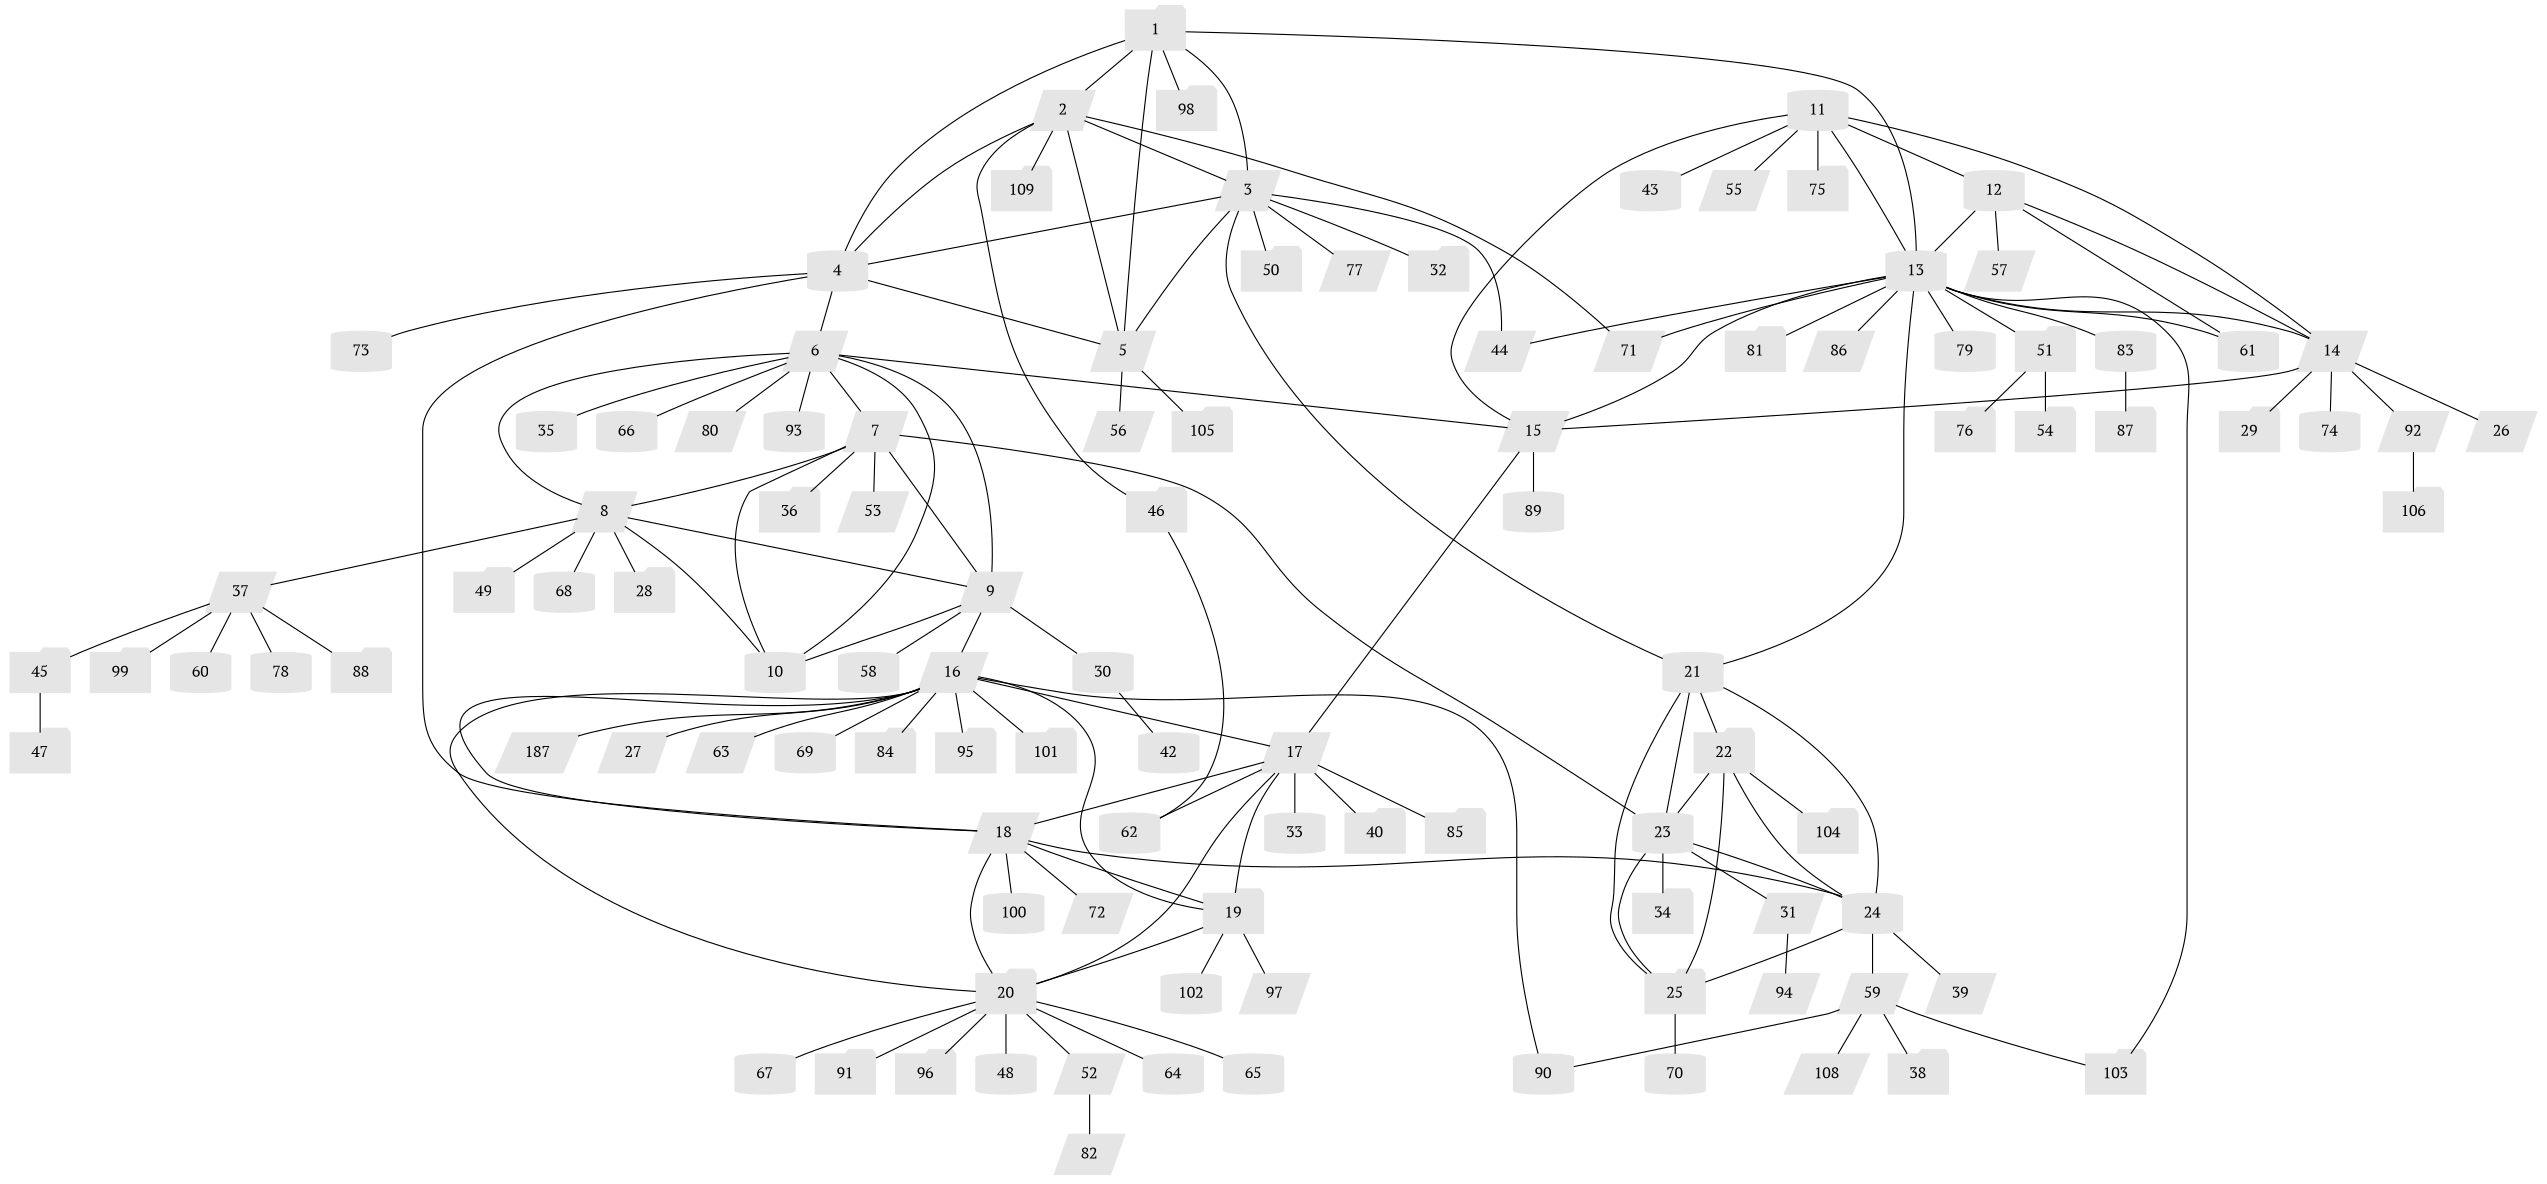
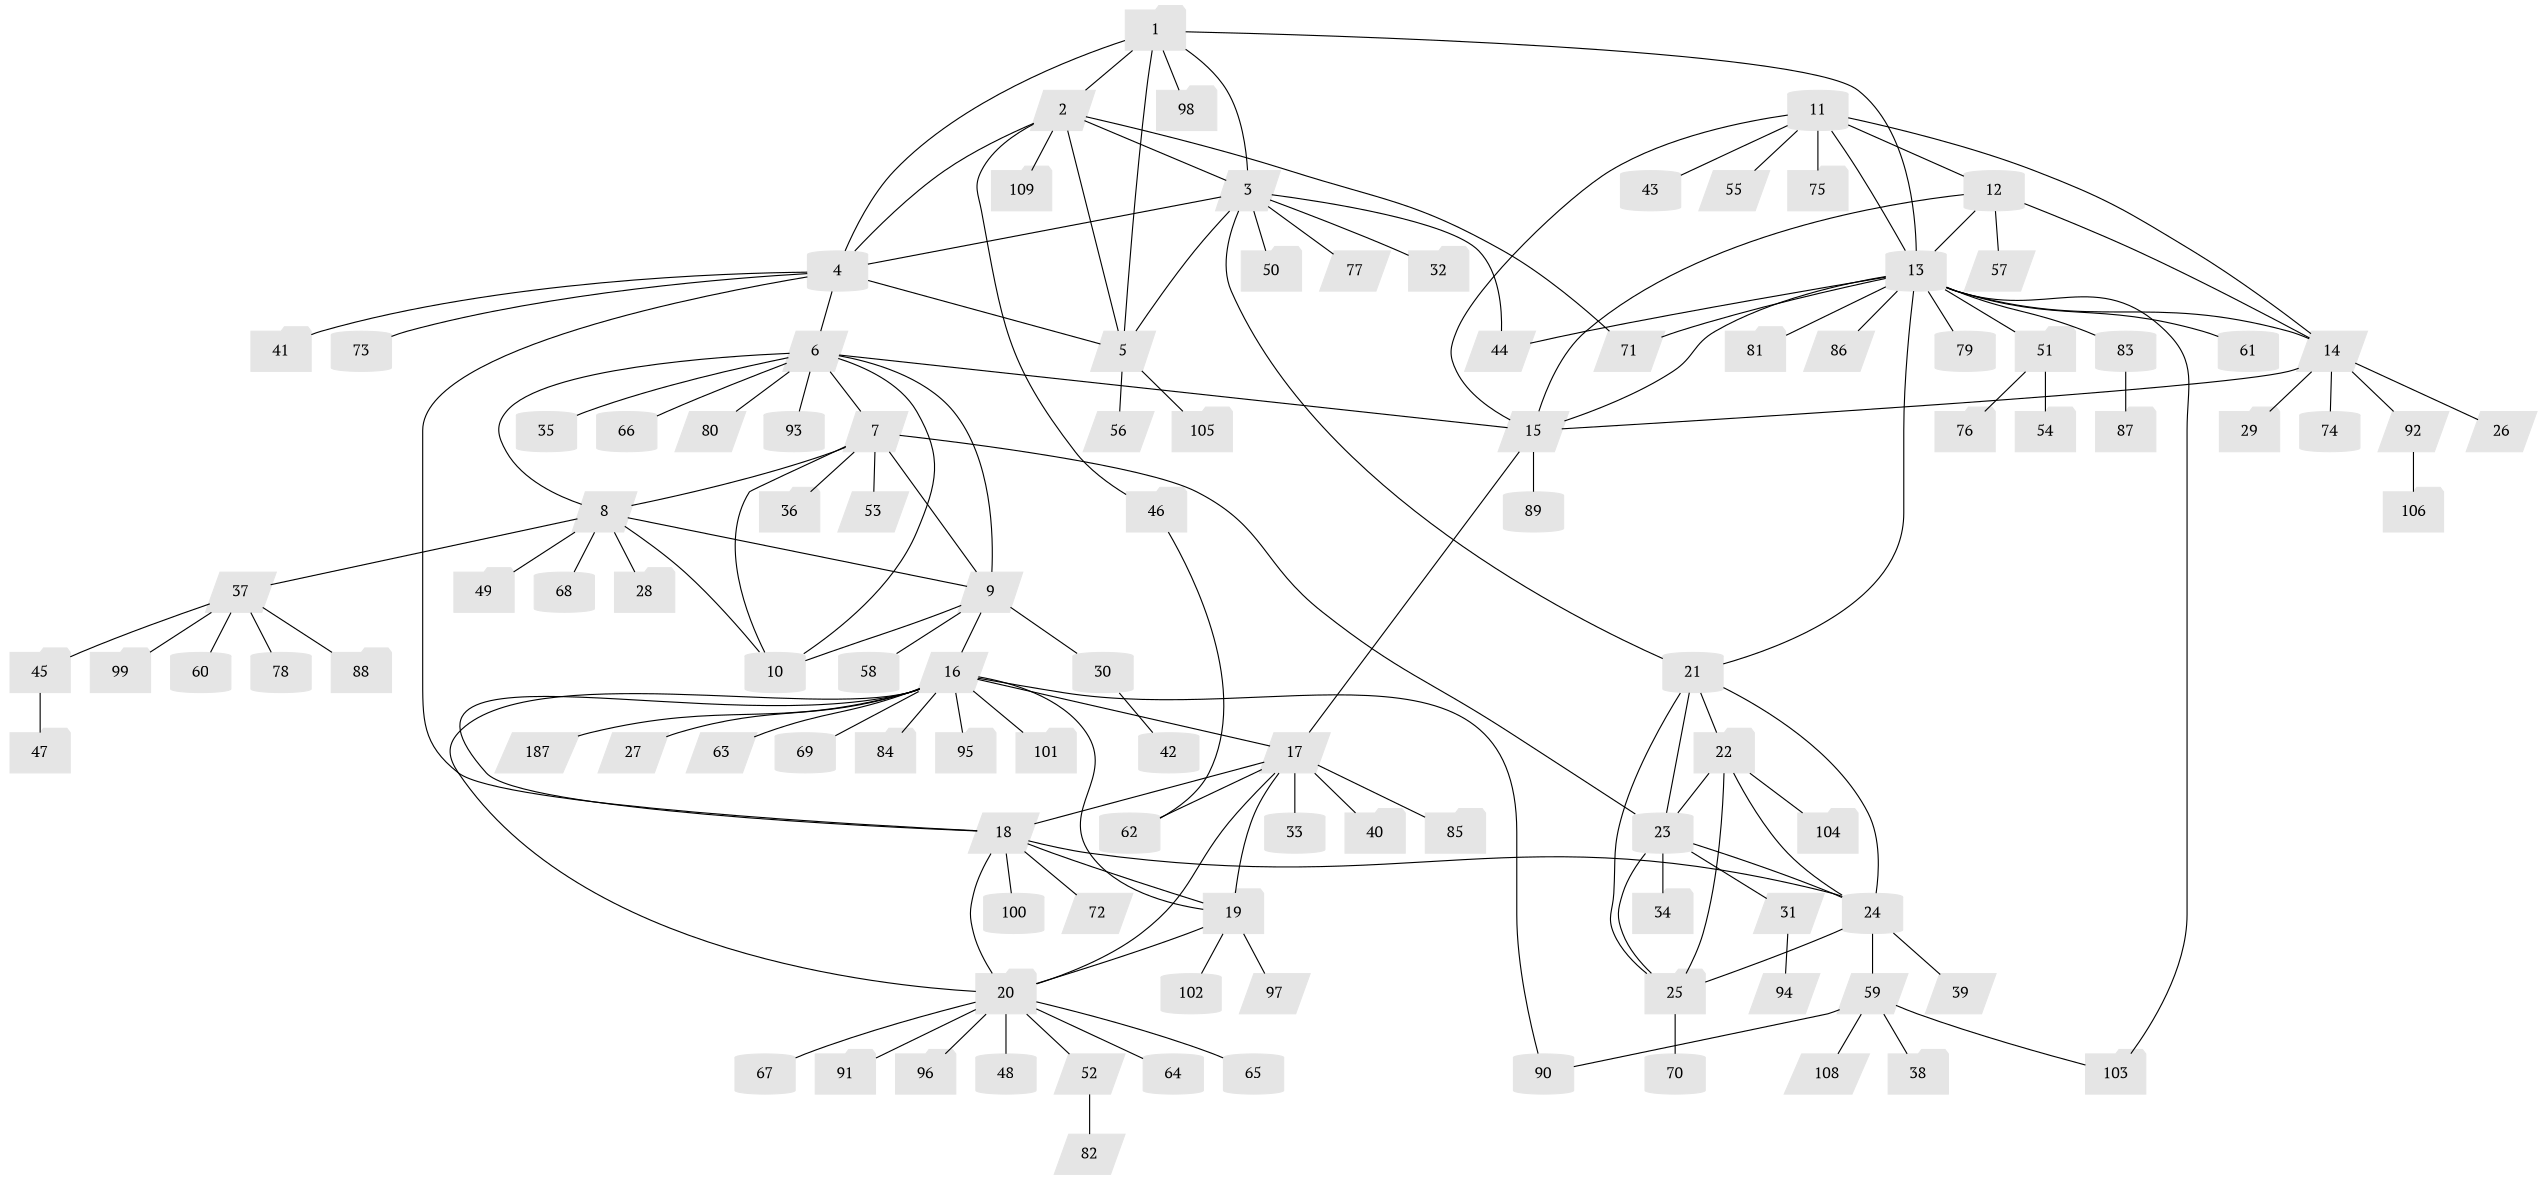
edge "12" -- "61": now "12" -- "15"
node "41": added
